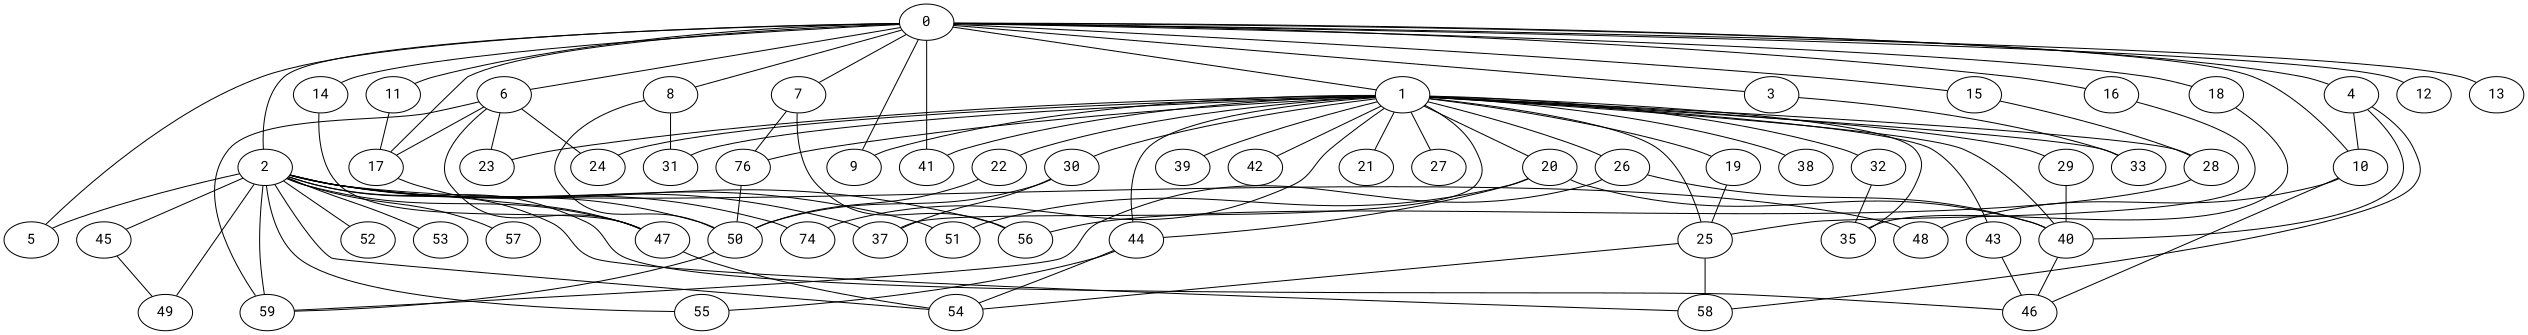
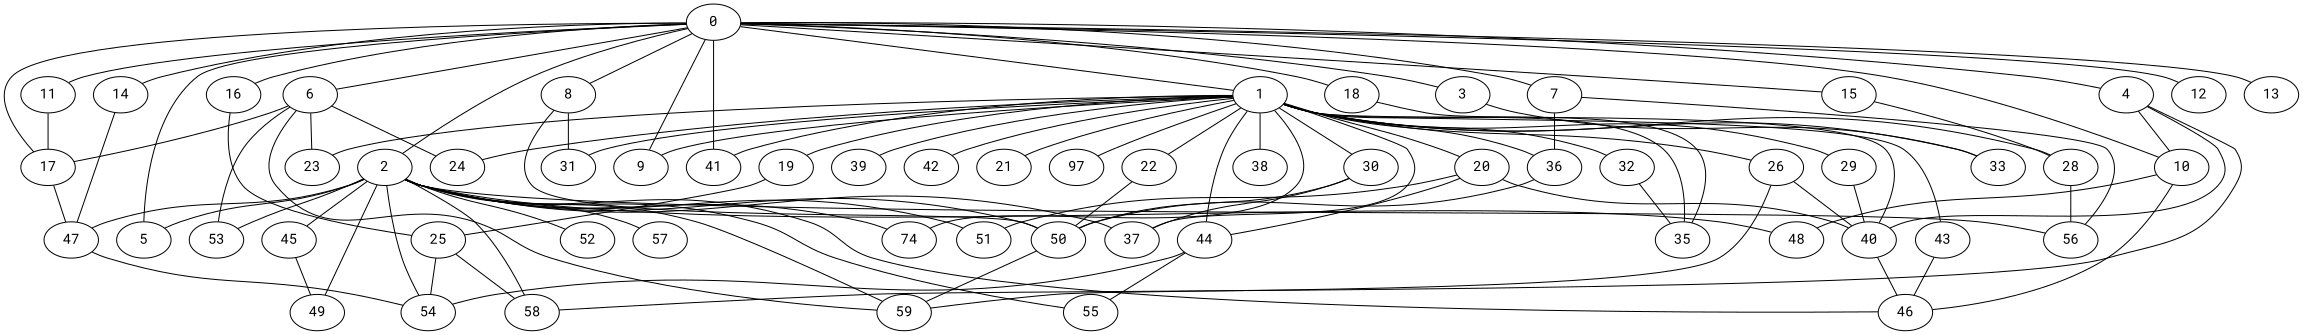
edge "1" -- "25": removed
node "76": label "76" -> "36"
node "27": label "27" -> "97"
edge "6" -- "47": now "6" -- "53"
